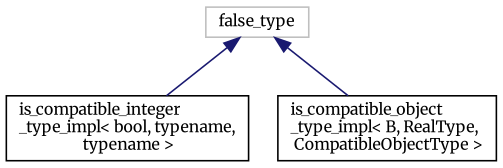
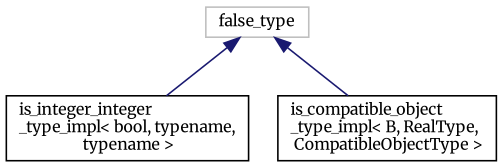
node "is_compatible_integer _type_impl< bool, typename, typename >": label "is_compatible_integer _type_impl< bool, typename, typename >" -> "is_integer_integer _type_impl< bool, typename, typename >"
